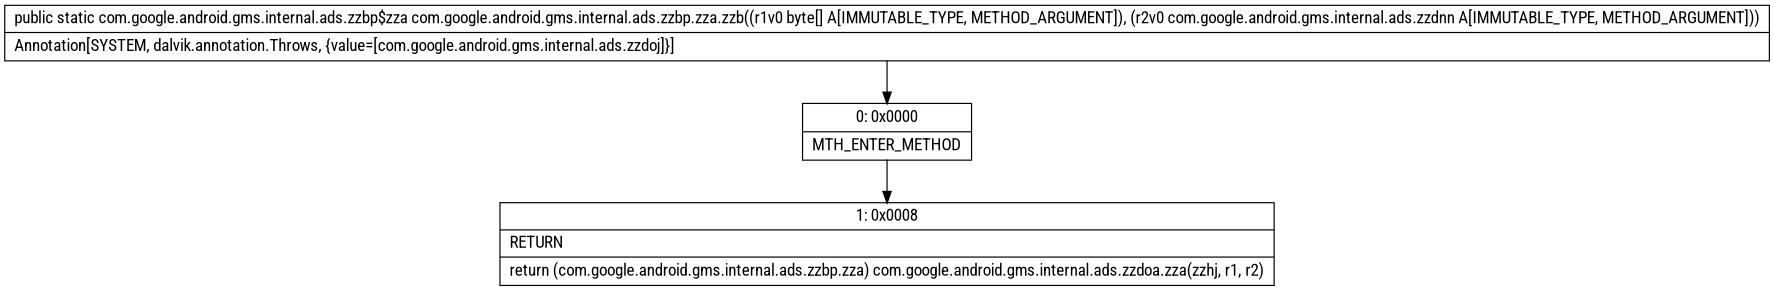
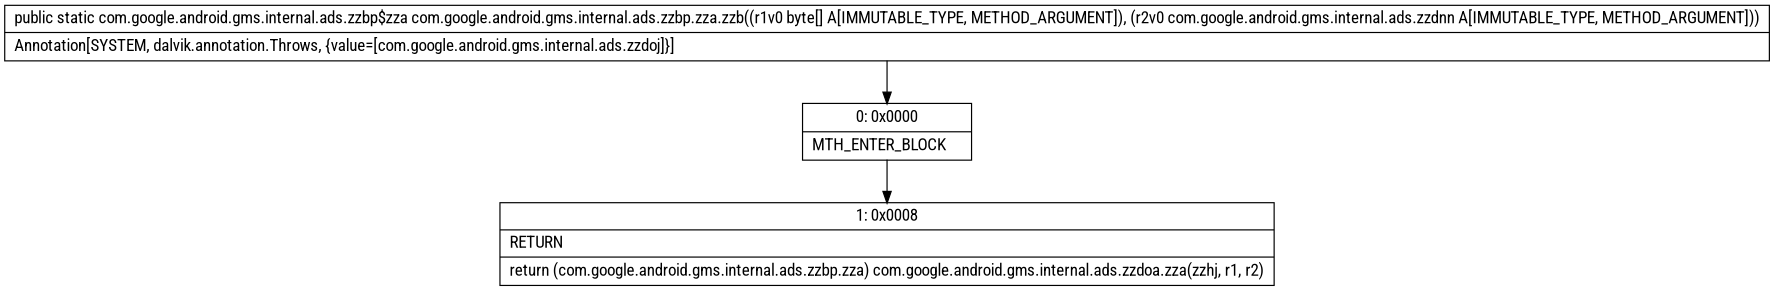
node "0: 0x0000": text "MTH_ENTER_METHOD" -> "MTH_ENTER_BLOCK"
